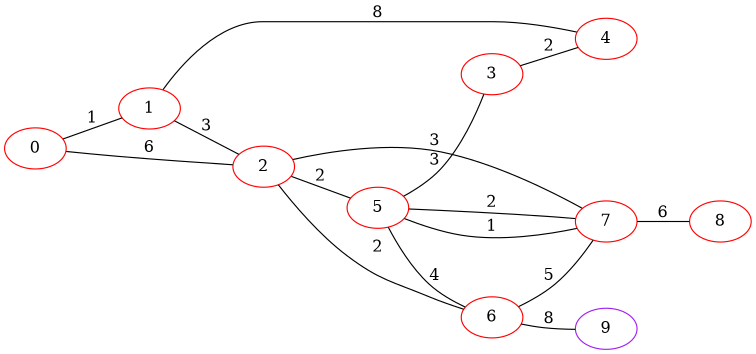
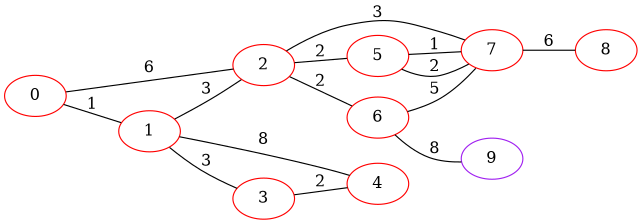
edge "3" -- "5": now "3" -- "1"
edge "5" -- "6": removed, label "4"
